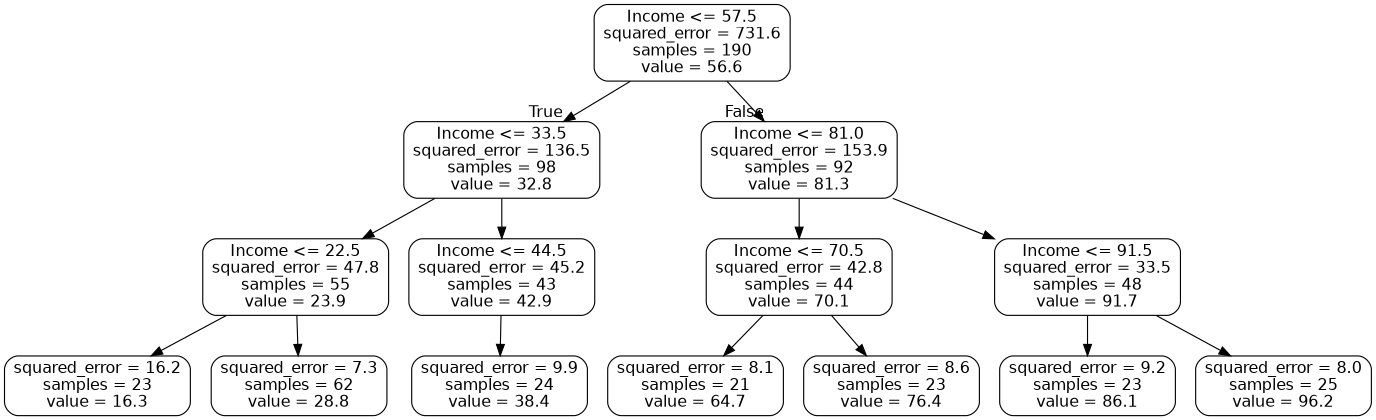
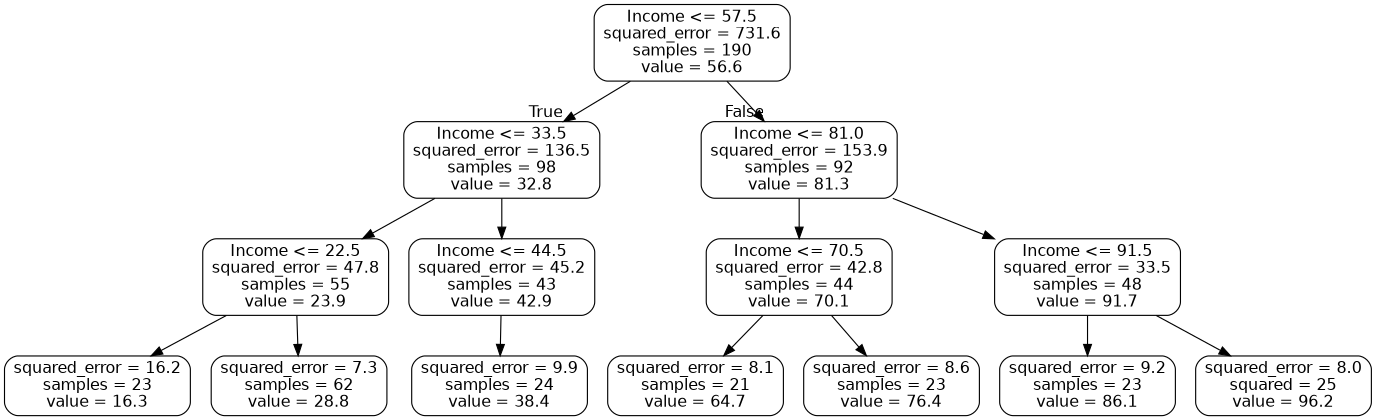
node "squared_error = 8.0 samples = 25 value = 96.2": label "squared_error = 8.0 samples = 25 value = 96.2" -> "squared_error = 8.0 squared = 25 value = 96.2"
